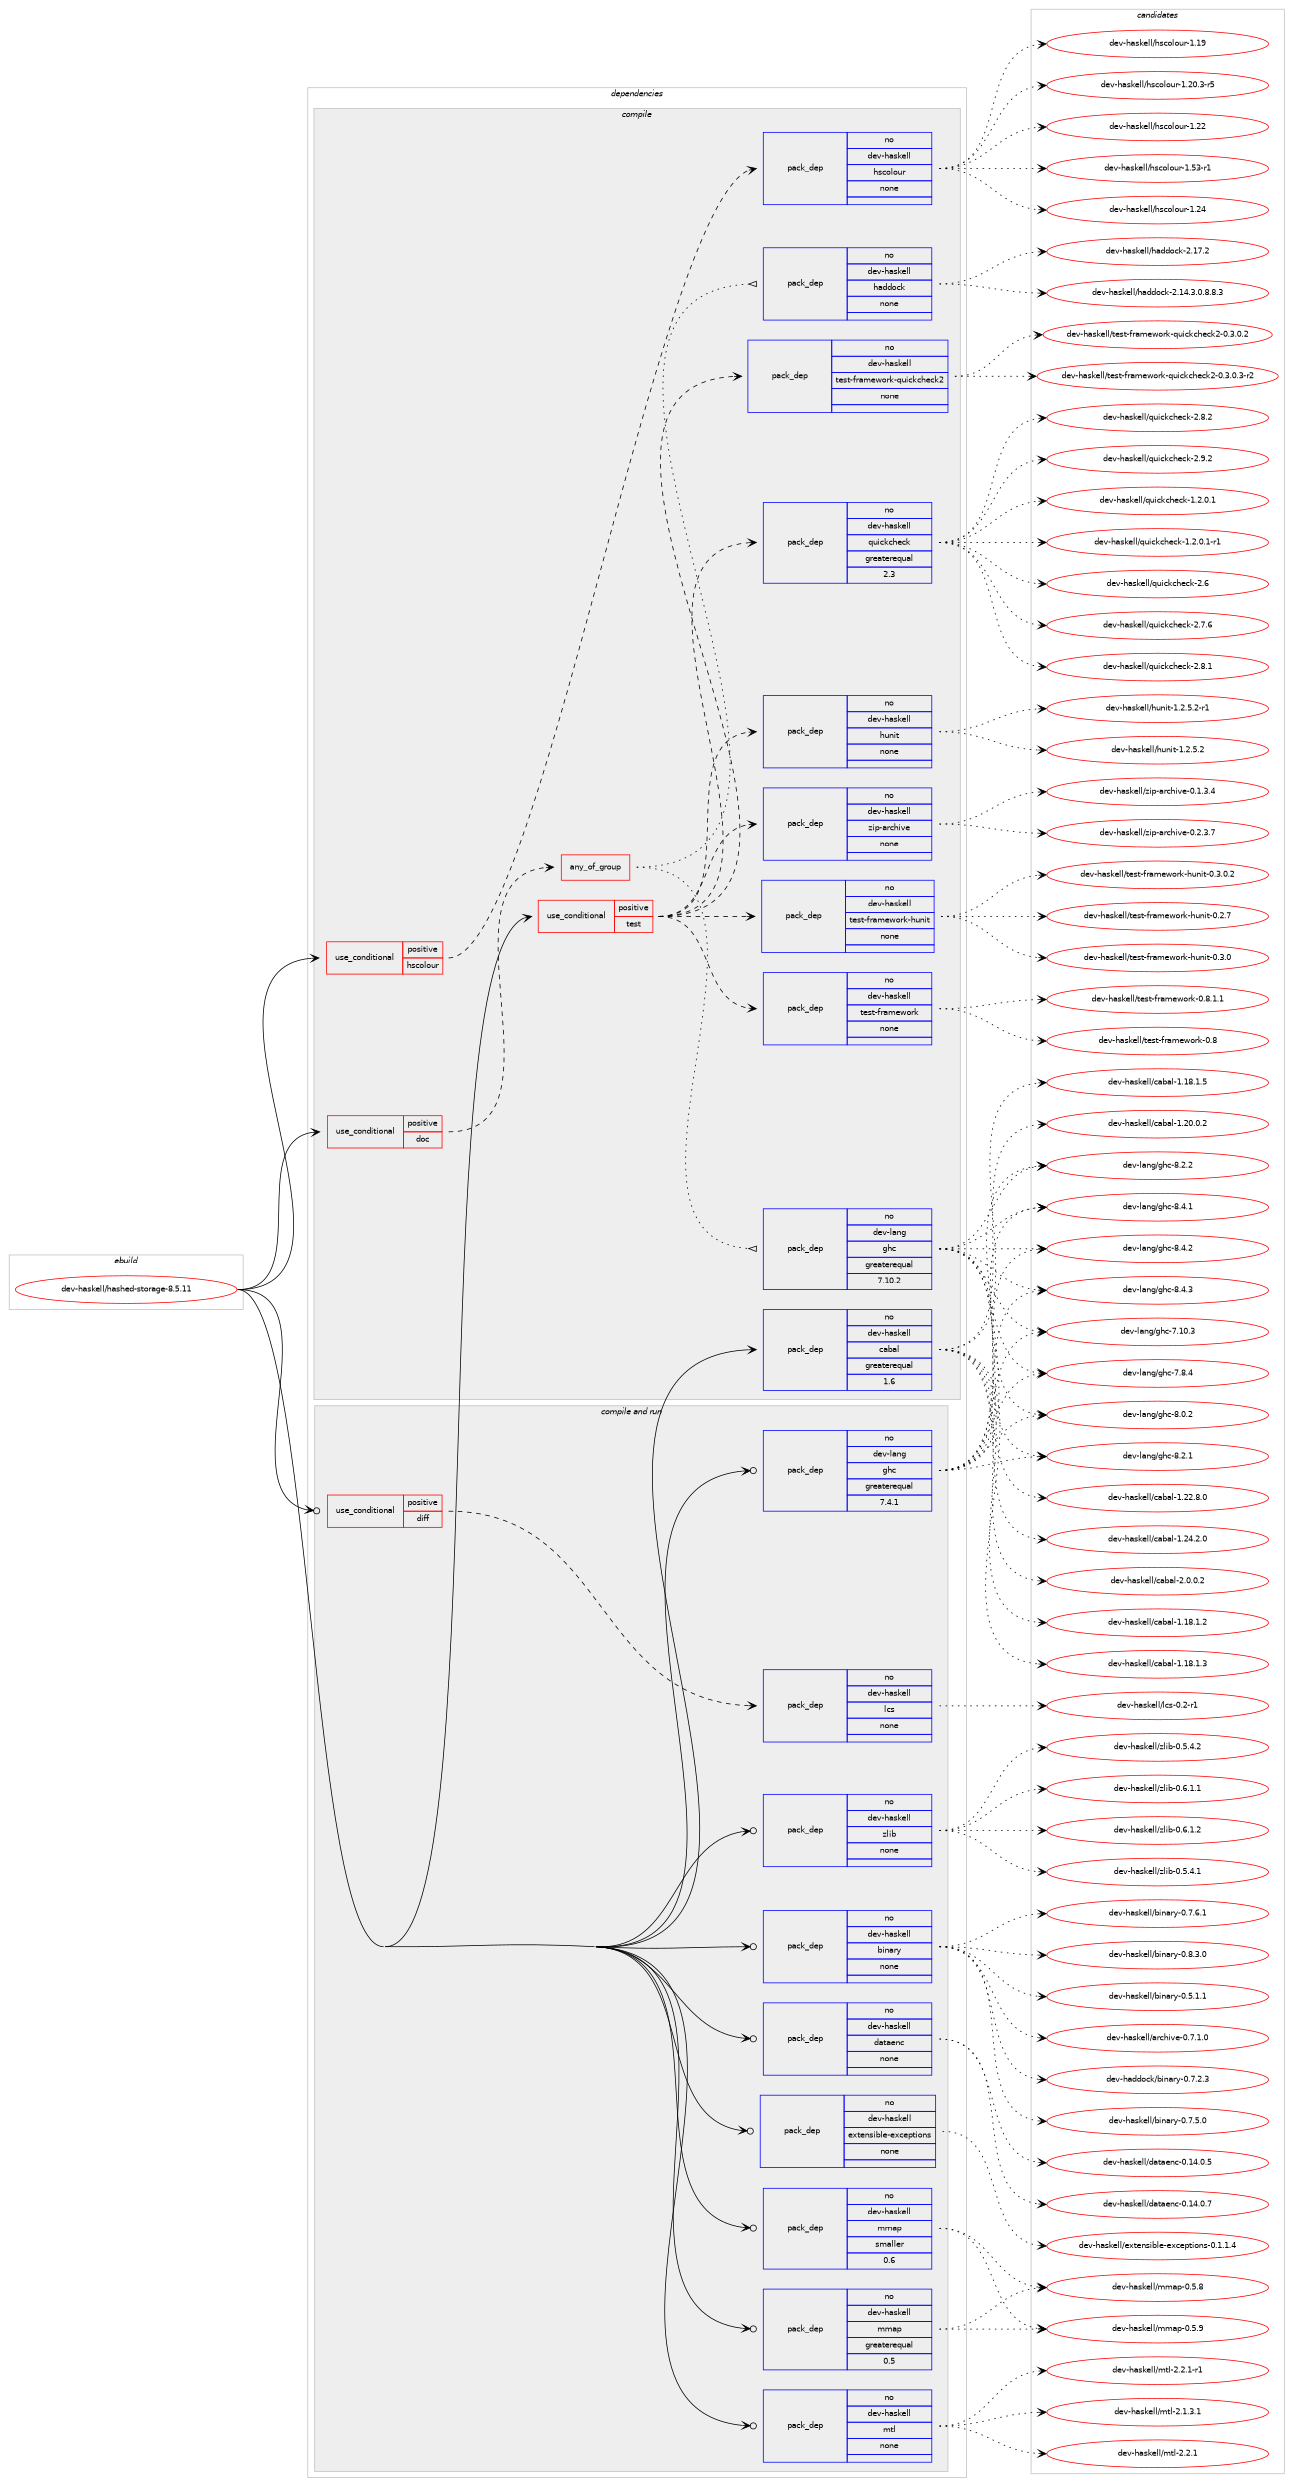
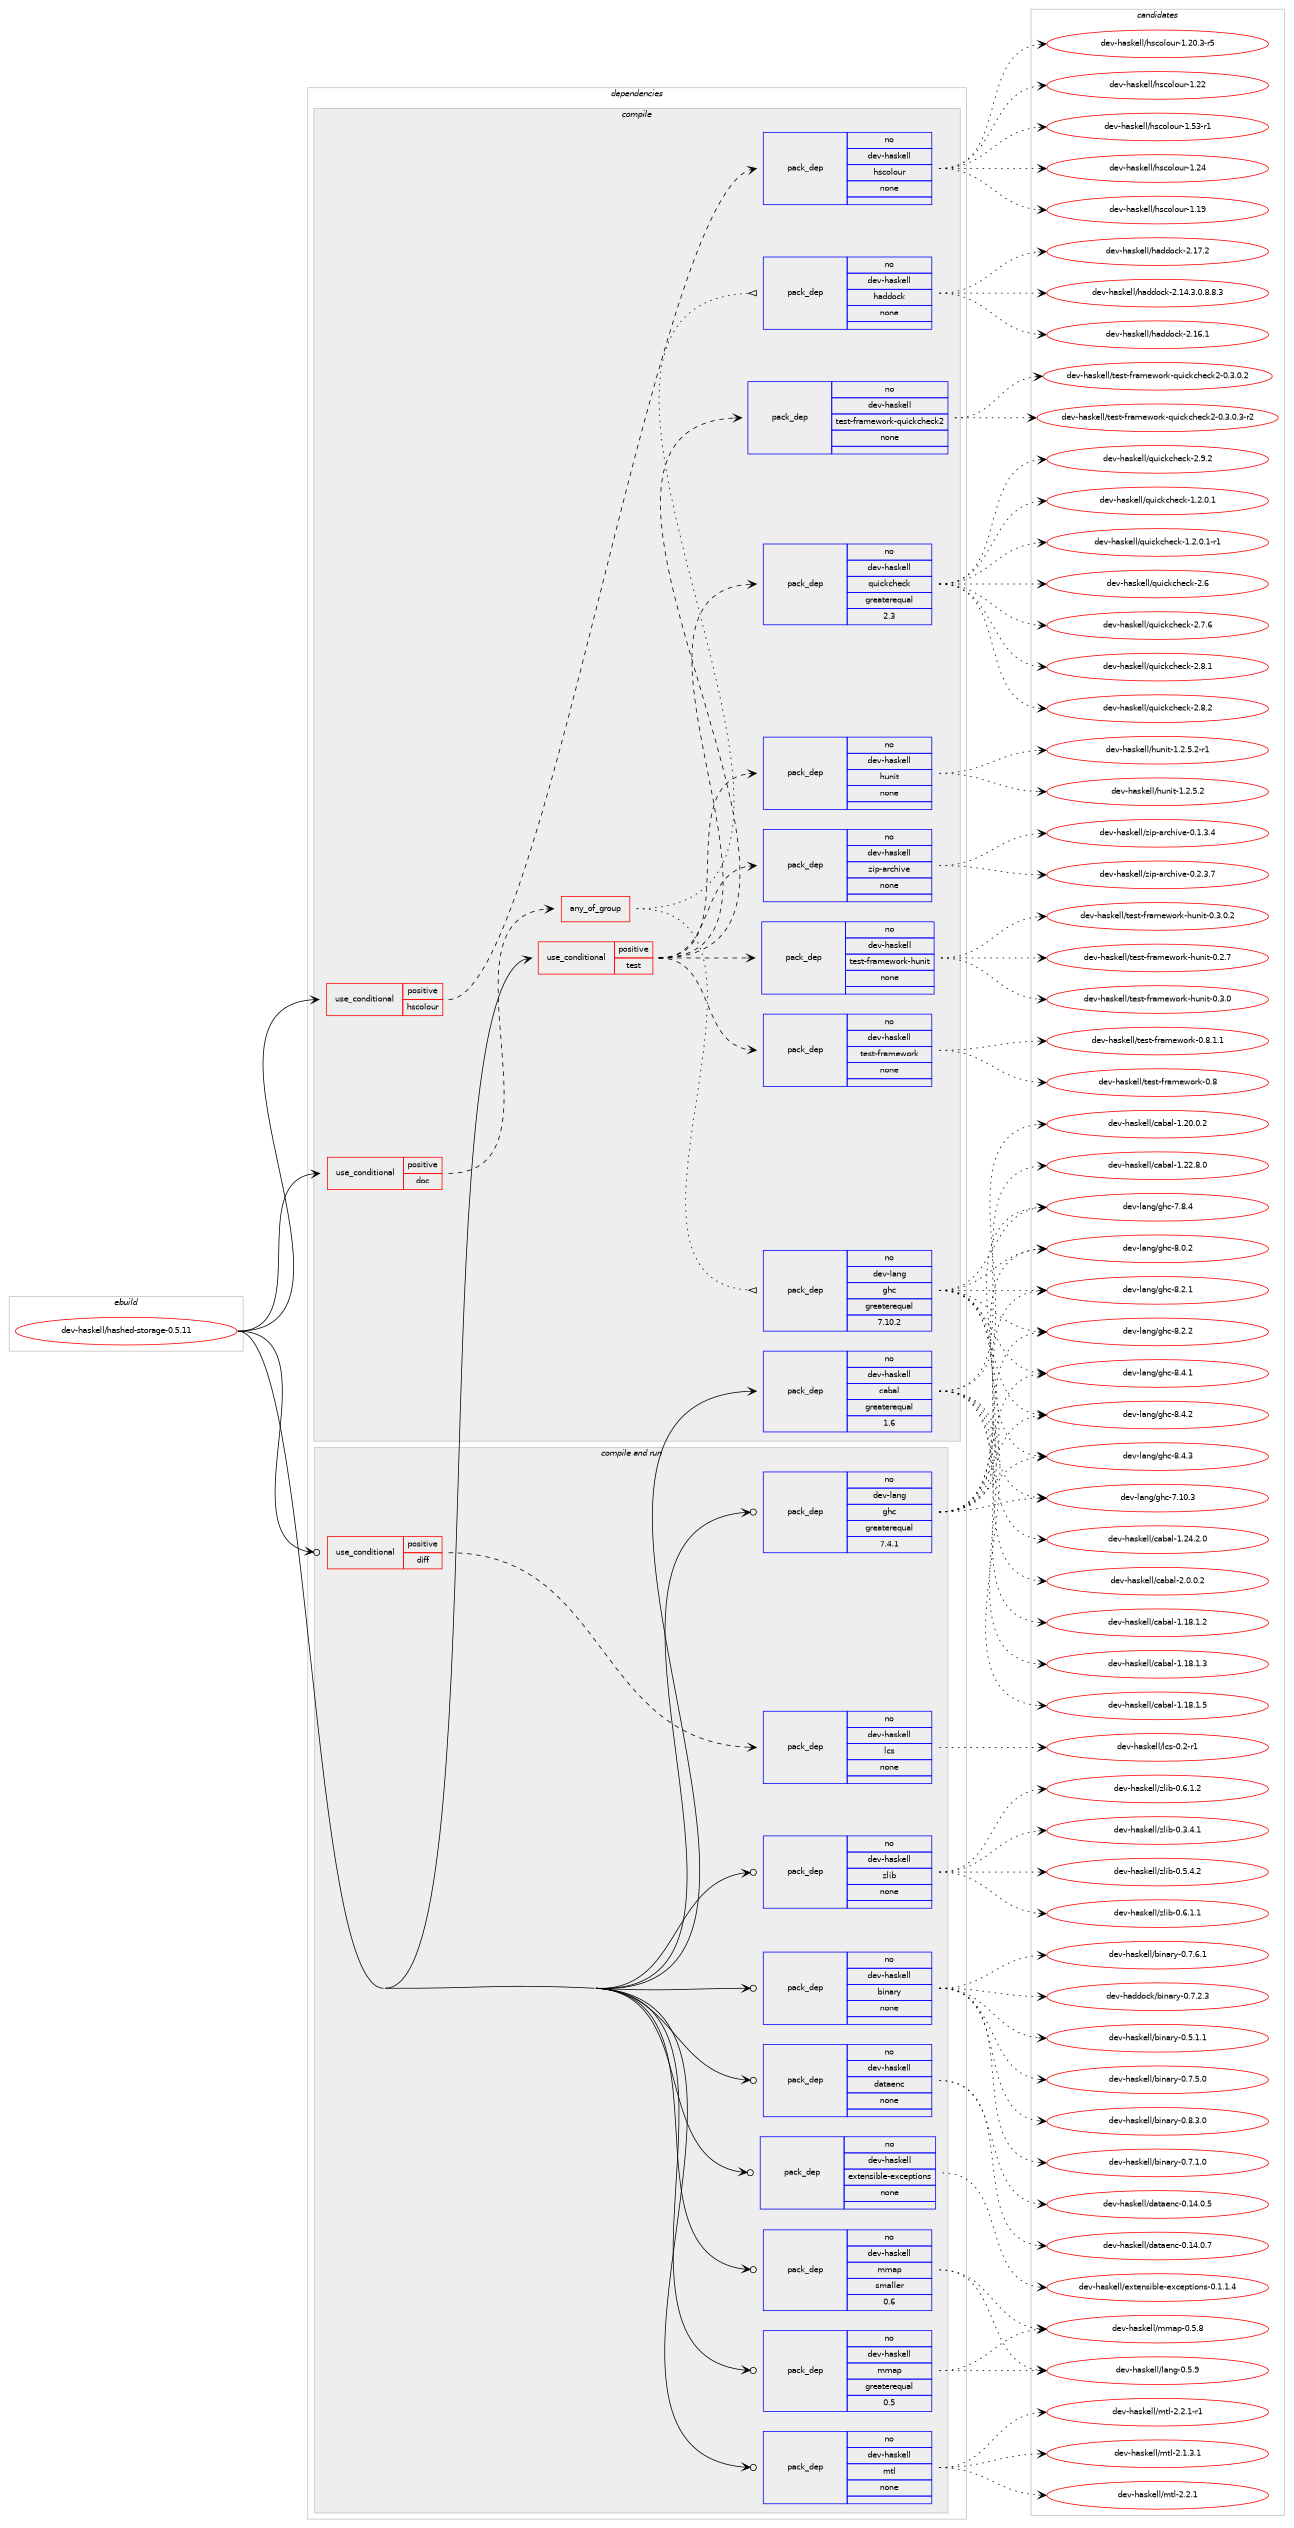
node "dev-haskell/haddock-2.16.1": added
node "dev-haskell/hashed-storage-8.5.11": label "dev-haskell/hashed-storage-8.5.11" -> "dev-haskell/hashed-storage-0.5.11"
node "dev-haskell/zlib-0.5.4.1": label "dev-haskell/zlib-0.5.4.1" -> "dev-haskell/zlib-0.3.4.1"
node "dev-haskell/archive-0.7.1.0": label "dev-haskell/archive-0.7.1.0" -> "dev-haskell/binary-0.7.1.0"
node "dev-haskell/mmap-0.5.9": label "dev-haskell/mmap-0.5.9" -> "dev-haskell/lang-0.5.9"
